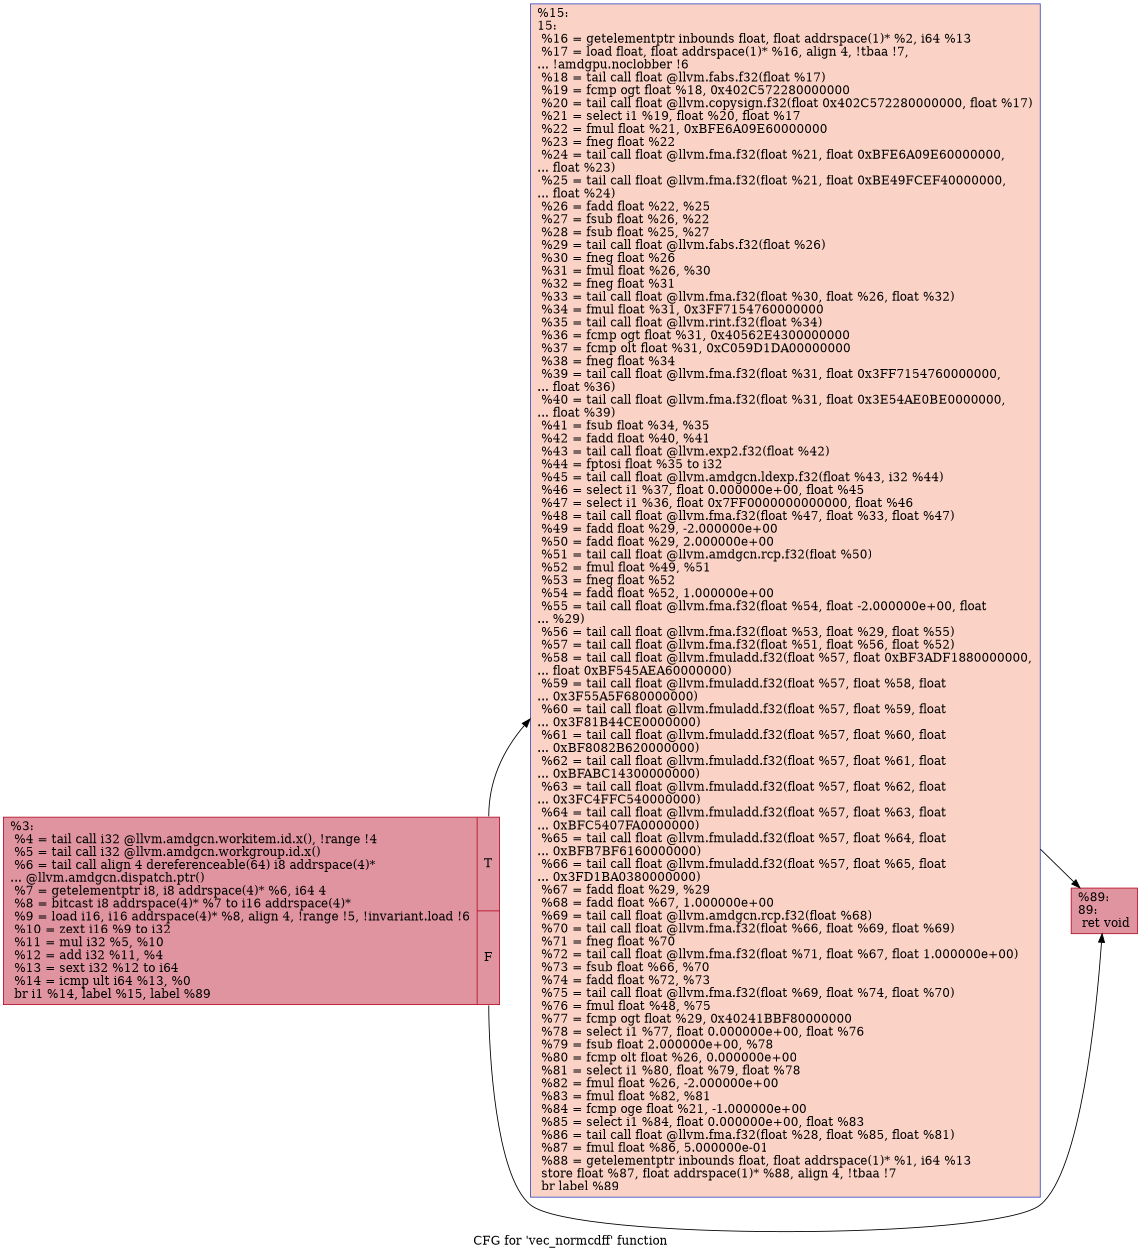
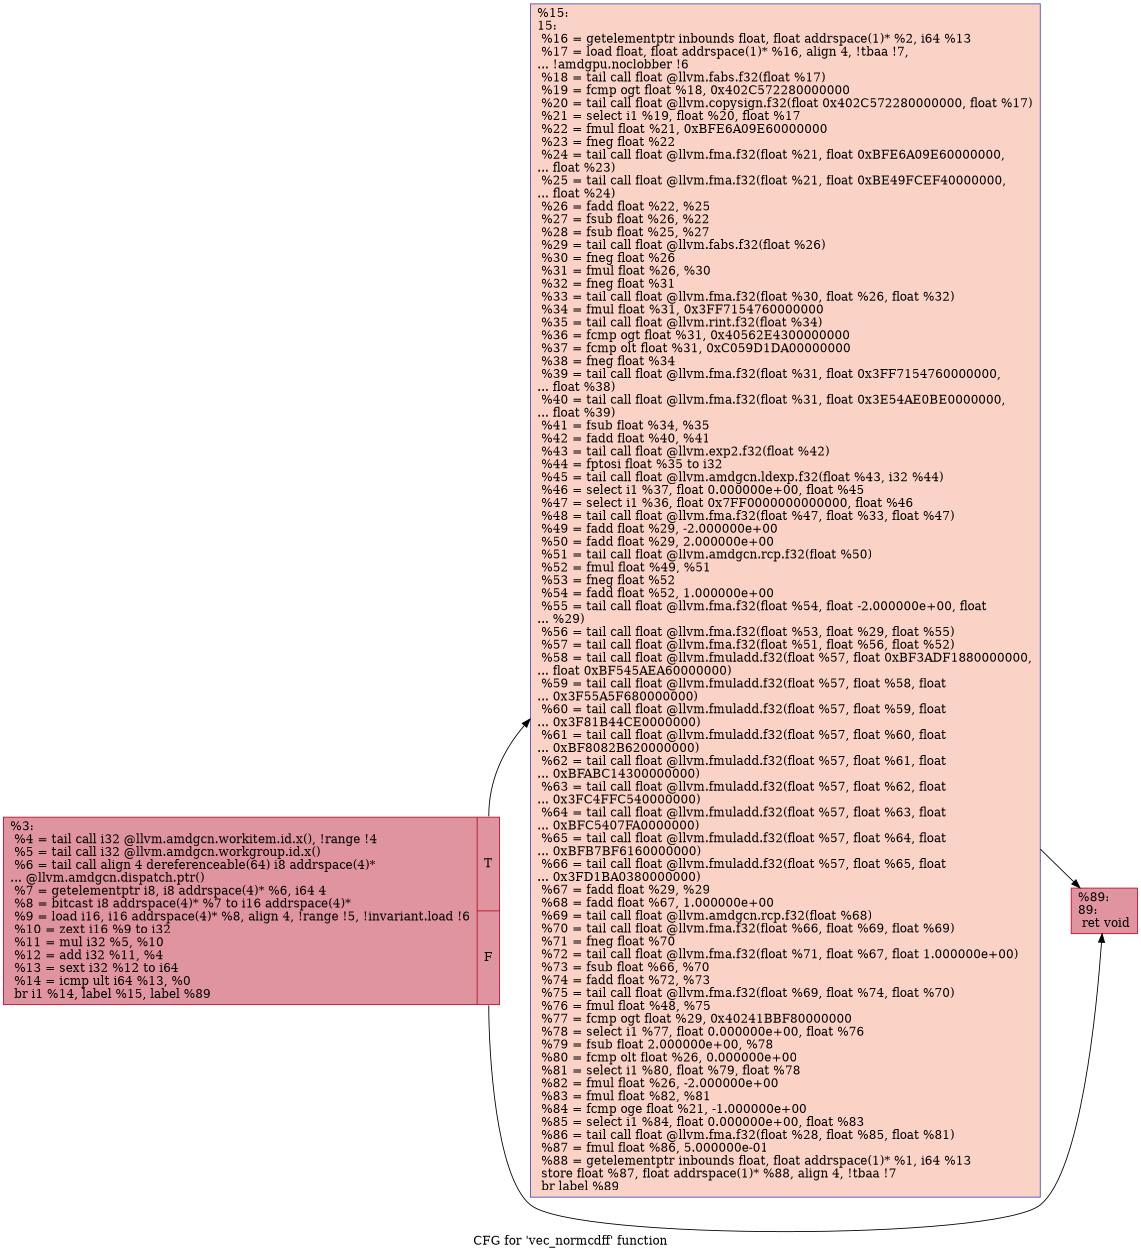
node "%15:": text "... float %36)" -> "... float %38)"
